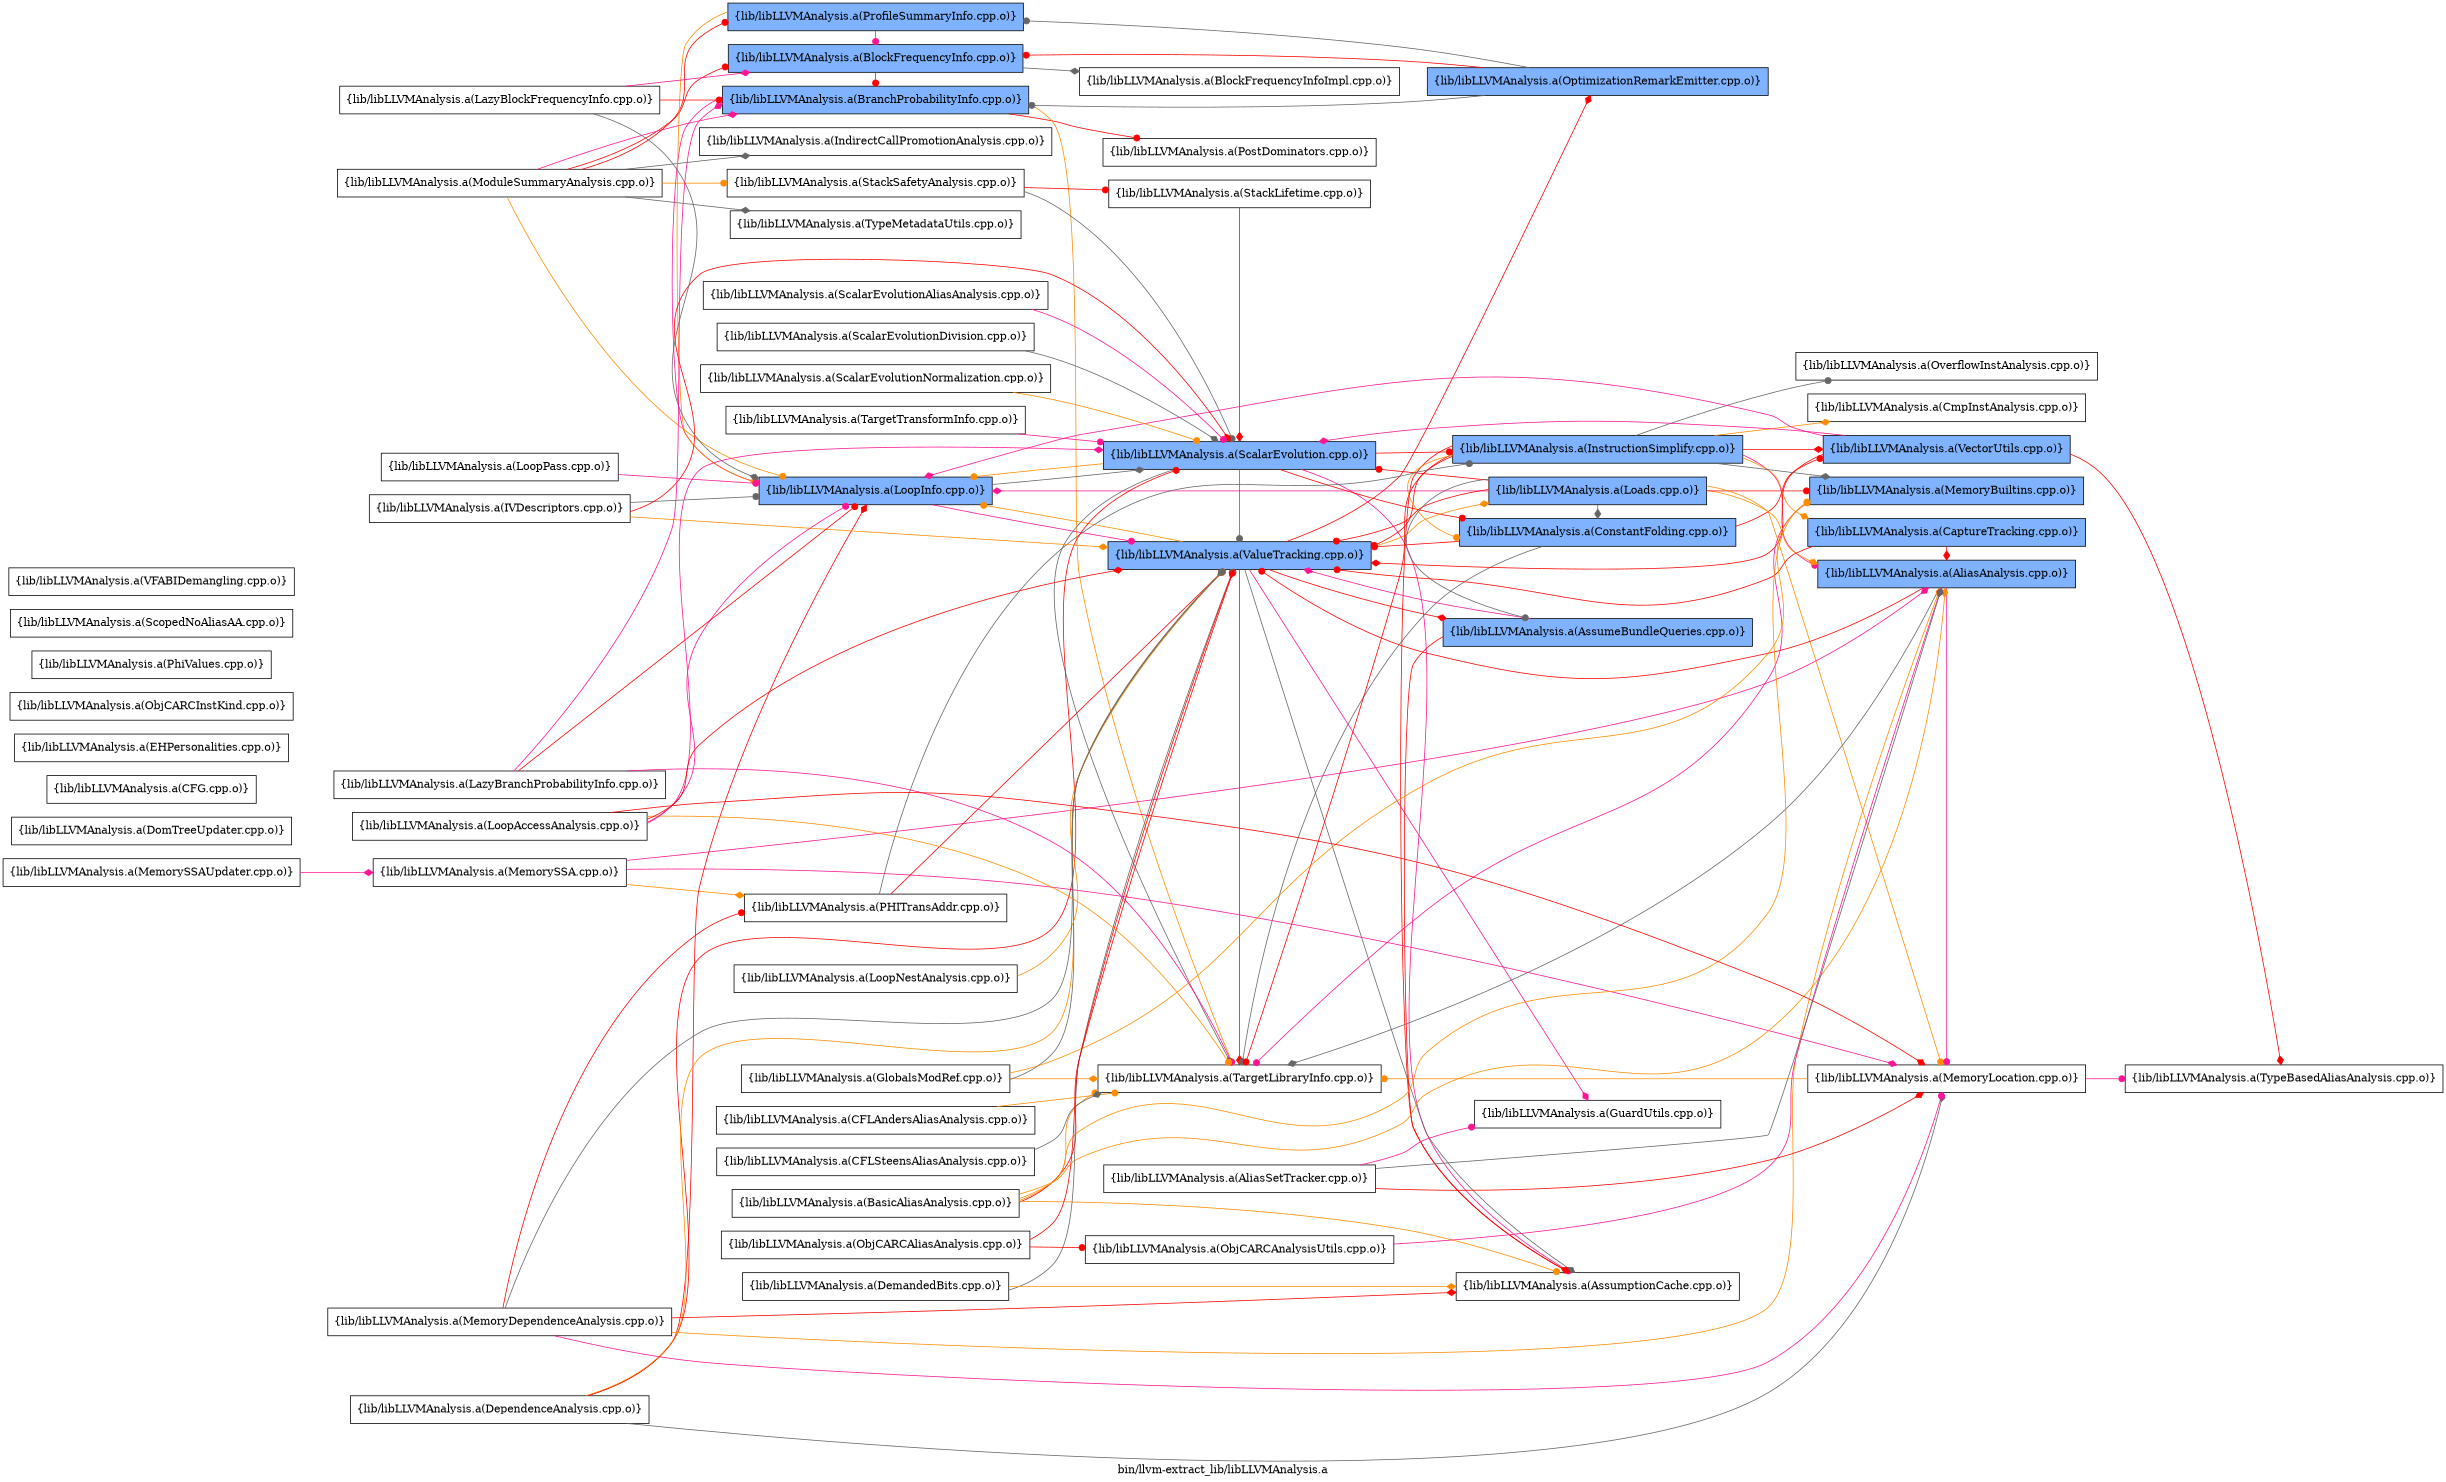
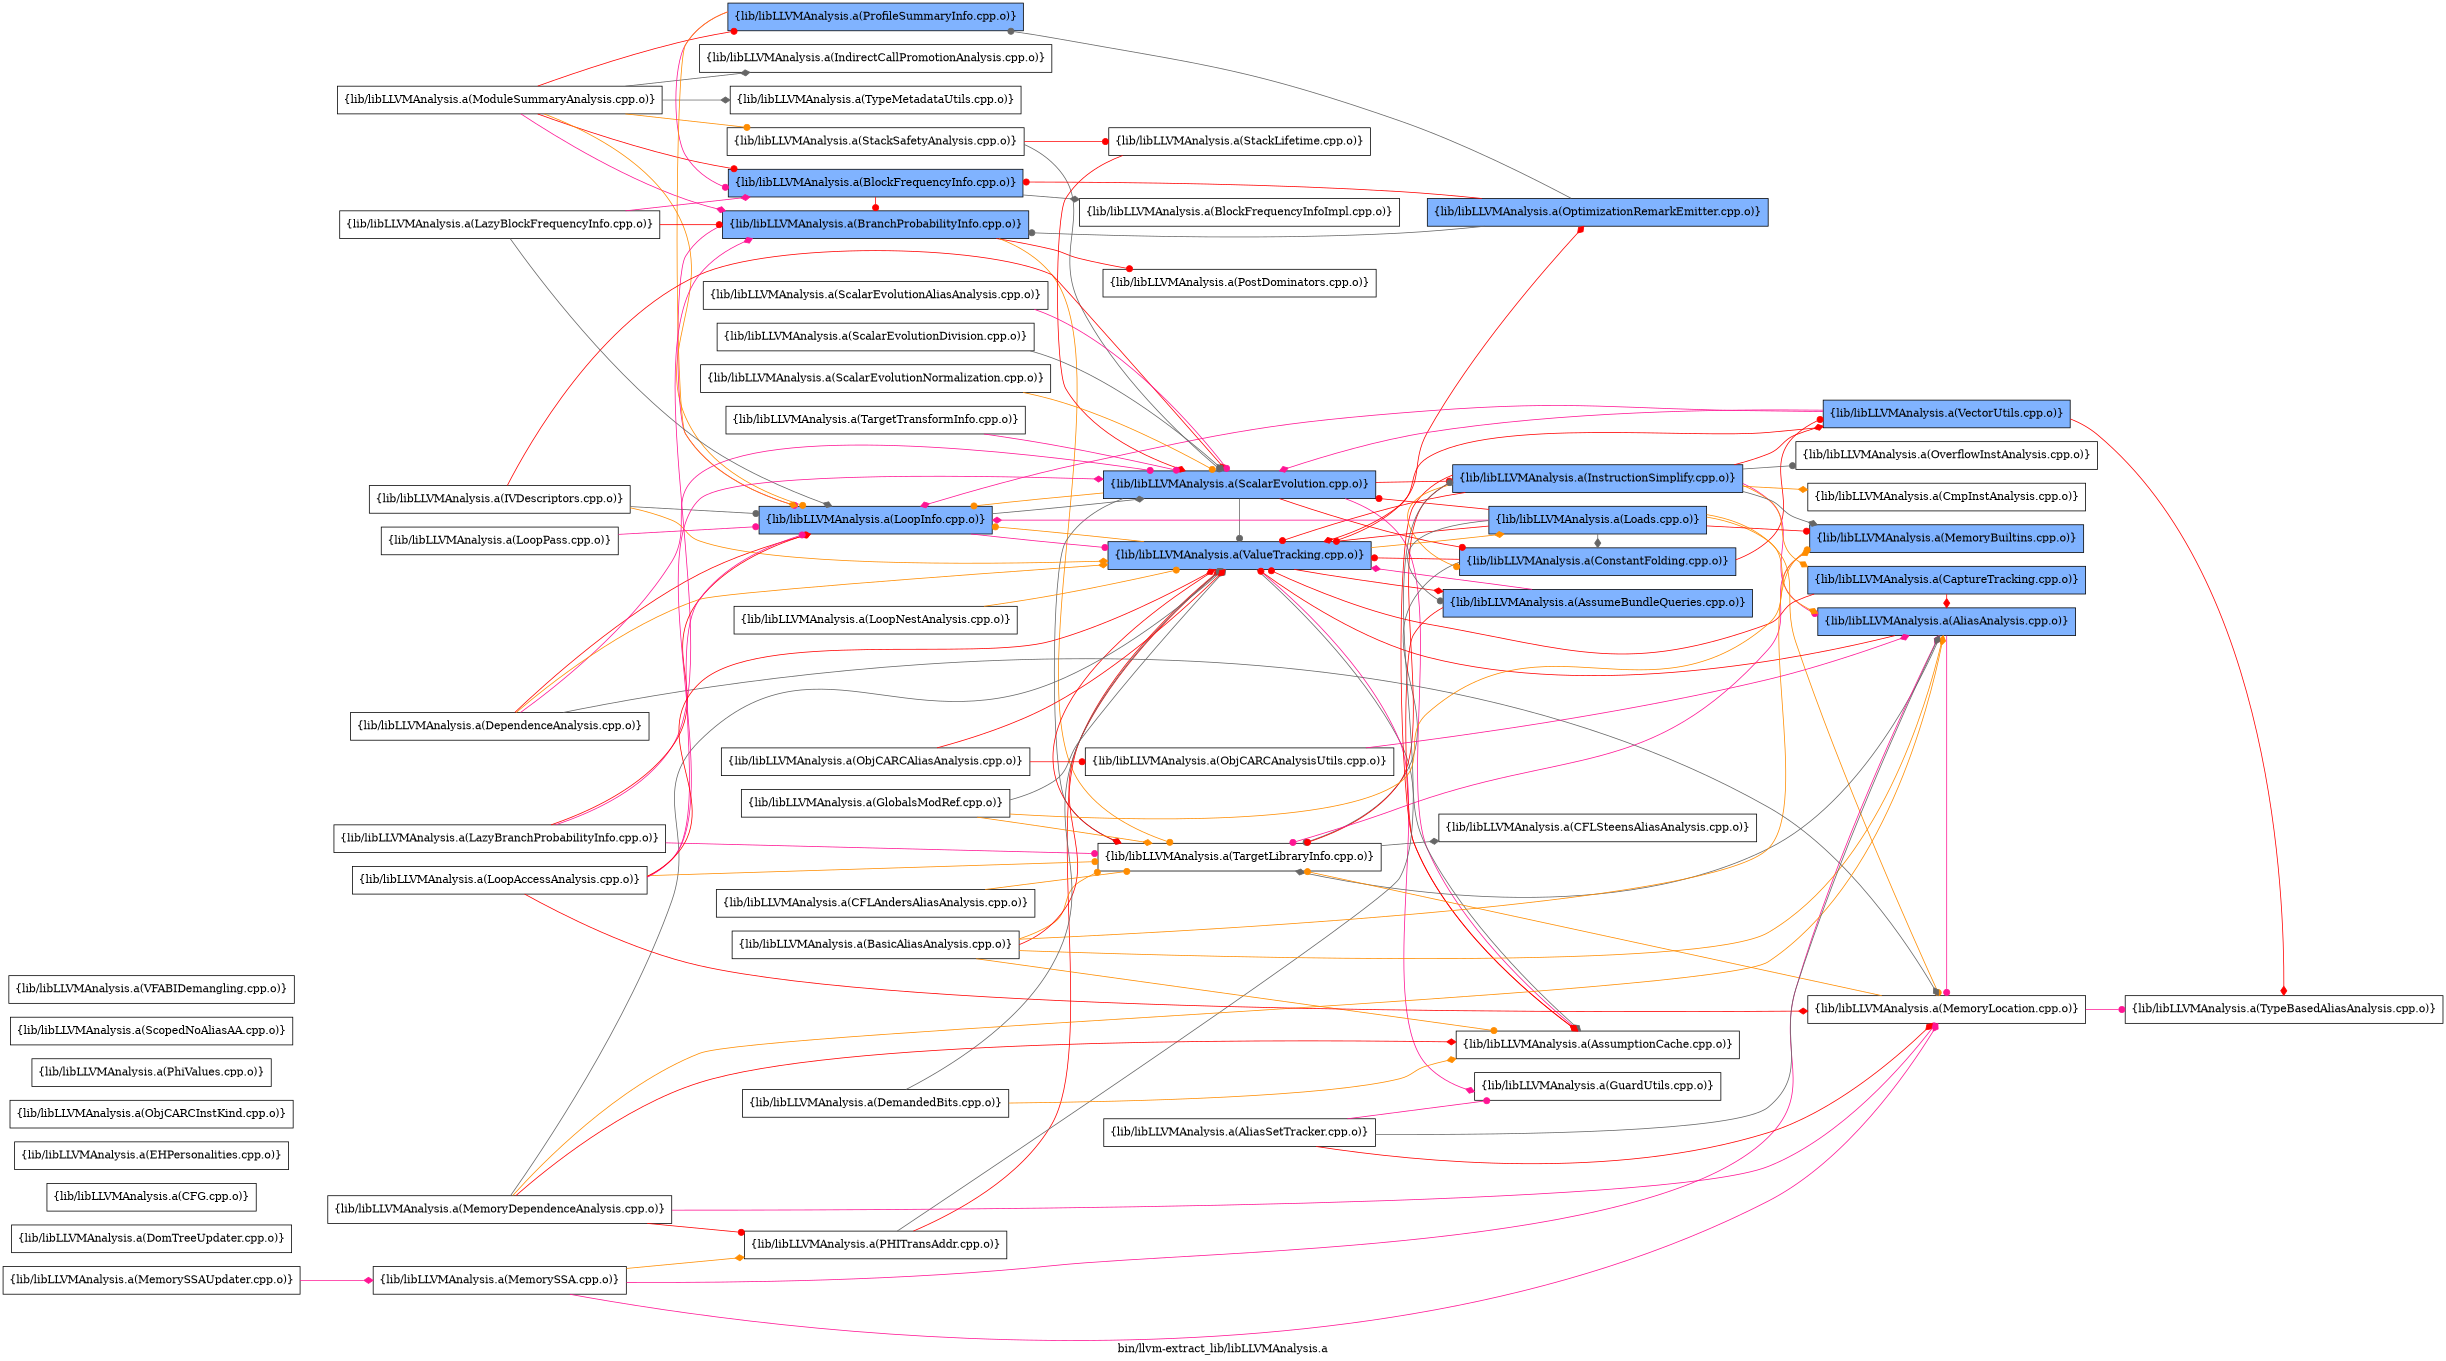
edge "{lib/libLLVMAnalysis.a(GlobalsModRef.cpp.o)}" -> "{lib/libLLVMAnalysis.a(MemoryBuiltins.cpp.o)}": arrowhead dot -> diamond
edge "{lib/libLLVMAnalysis.a(ScalarEvolution.cpp.o)}" -> "{lib/libLLVMAnalysis.a(AssumptionCache.cpp.o)}": arrowhead dot -> diamond
edge "{lib/libLLVMAnalysis.a(DependenceAnalysis.cpp.o)}" -> "{lib/libLLVMAnalysis.a(ScalarEvolution.cpp.o)}": color red -> deeppink
edge "{lib/libLLVMAnalysis.a(CFLSteensAliasAnalysis.cpp.o)}" -> "{lib/libLLVMAnalysis.a(TargetLibraryInfo.cpp.o)}": reversed
